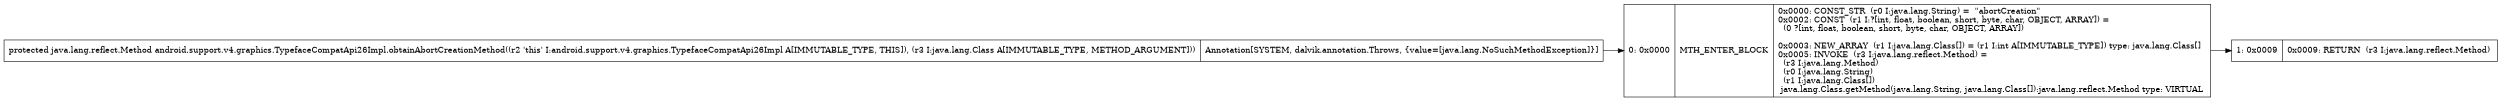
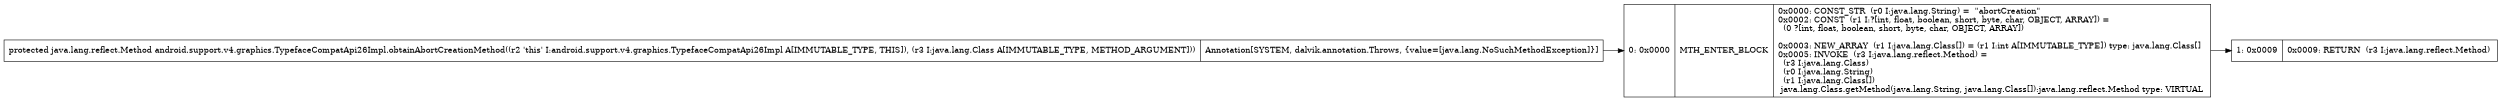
node "0: 0x0000": text "(r3 I:java.lang.Method)" -> "(r3 I:java.lang.Class)"
